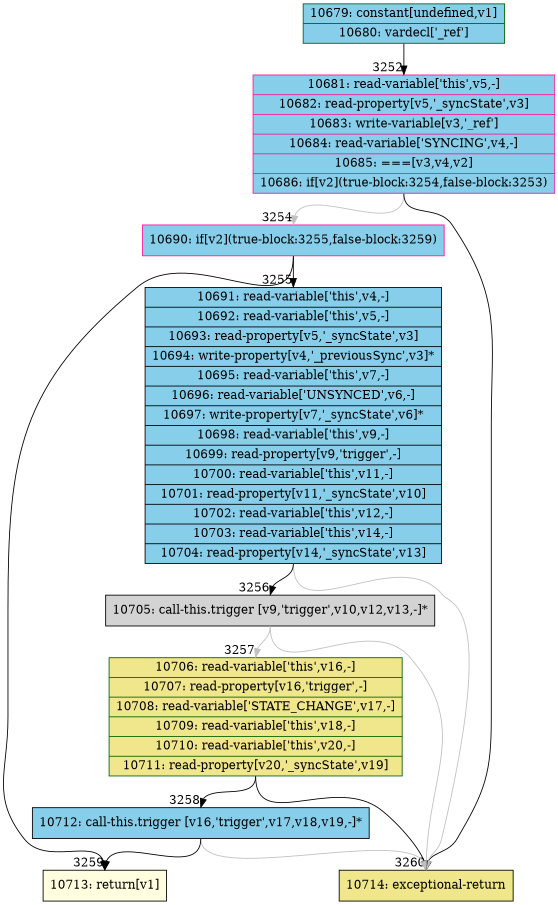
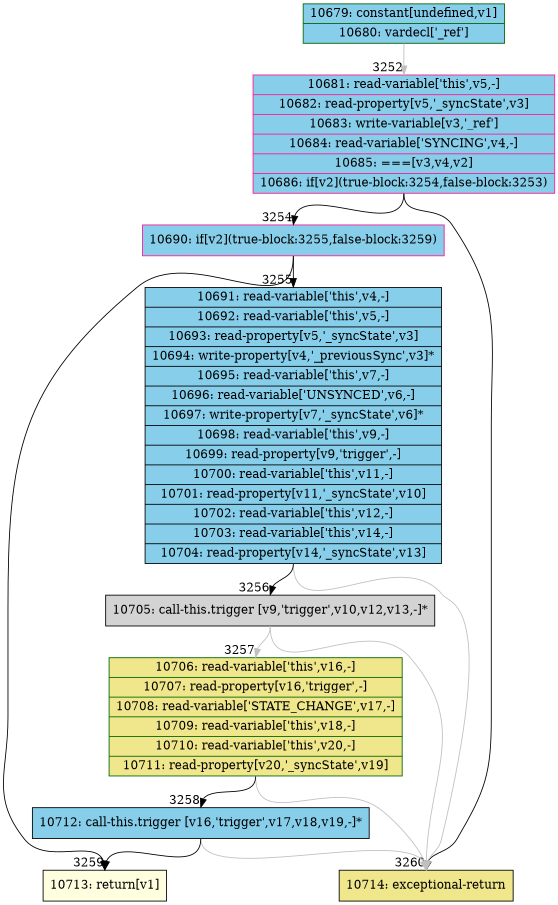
edge "10679: constant[undefined,v1]" -> "10681: read-variable['this',v5,-]": color black -> gray
edge "10681: read-variable['this',v5,-]" -> "10690: if[v2](true-block:3255,false-block:3259)": color gray -> black
edge "10706: read-variable['this',v16,-]" -> "10714: exceptional-return": color black -> gray
